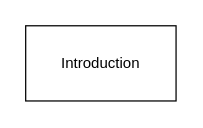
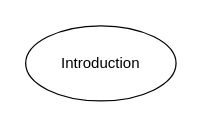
node "Introduction": shape rectangle -> ellipse
